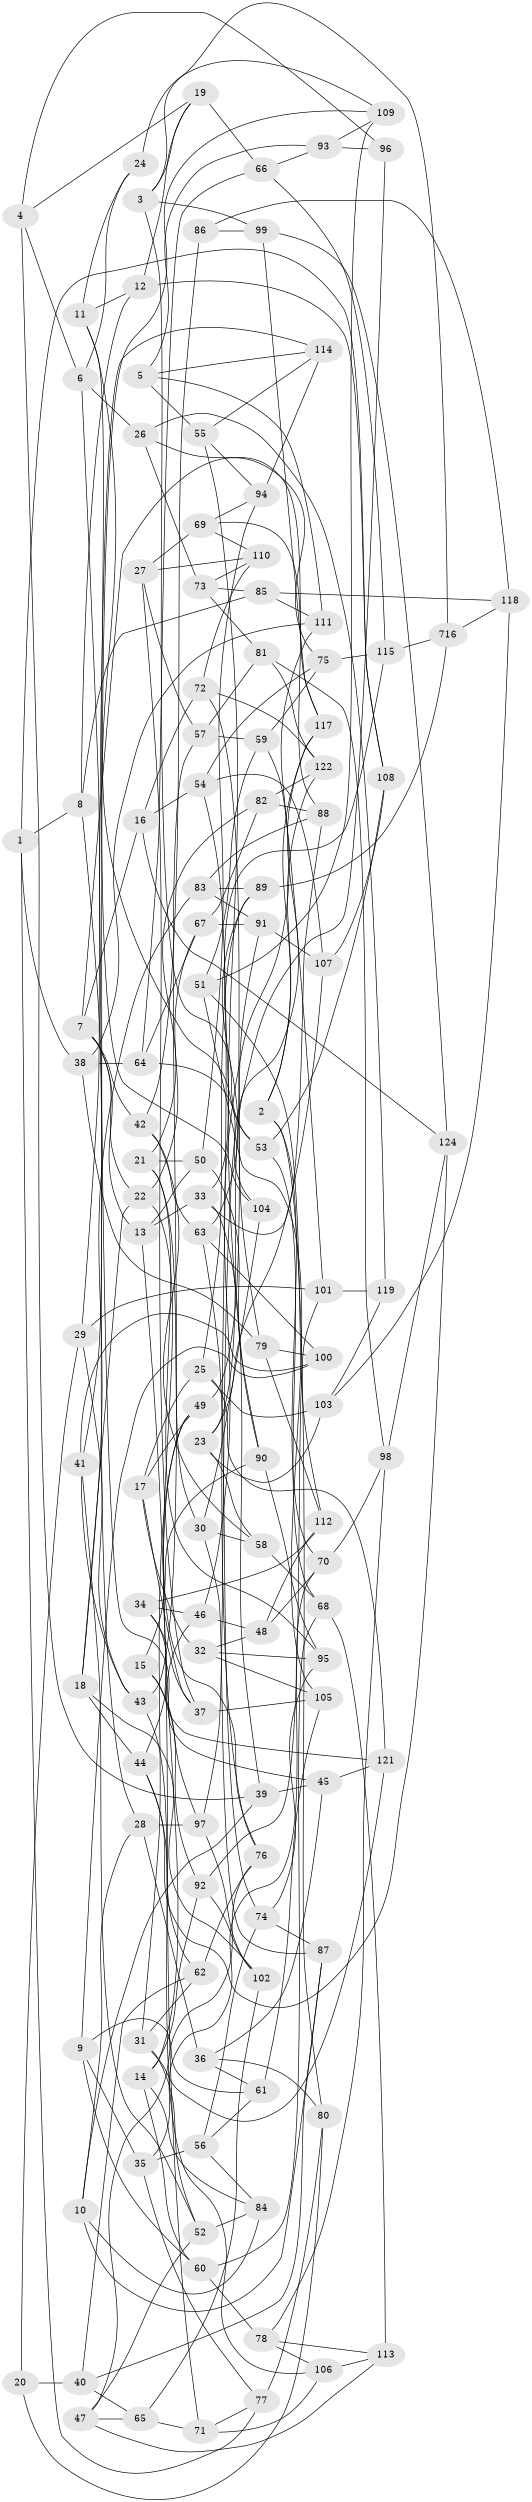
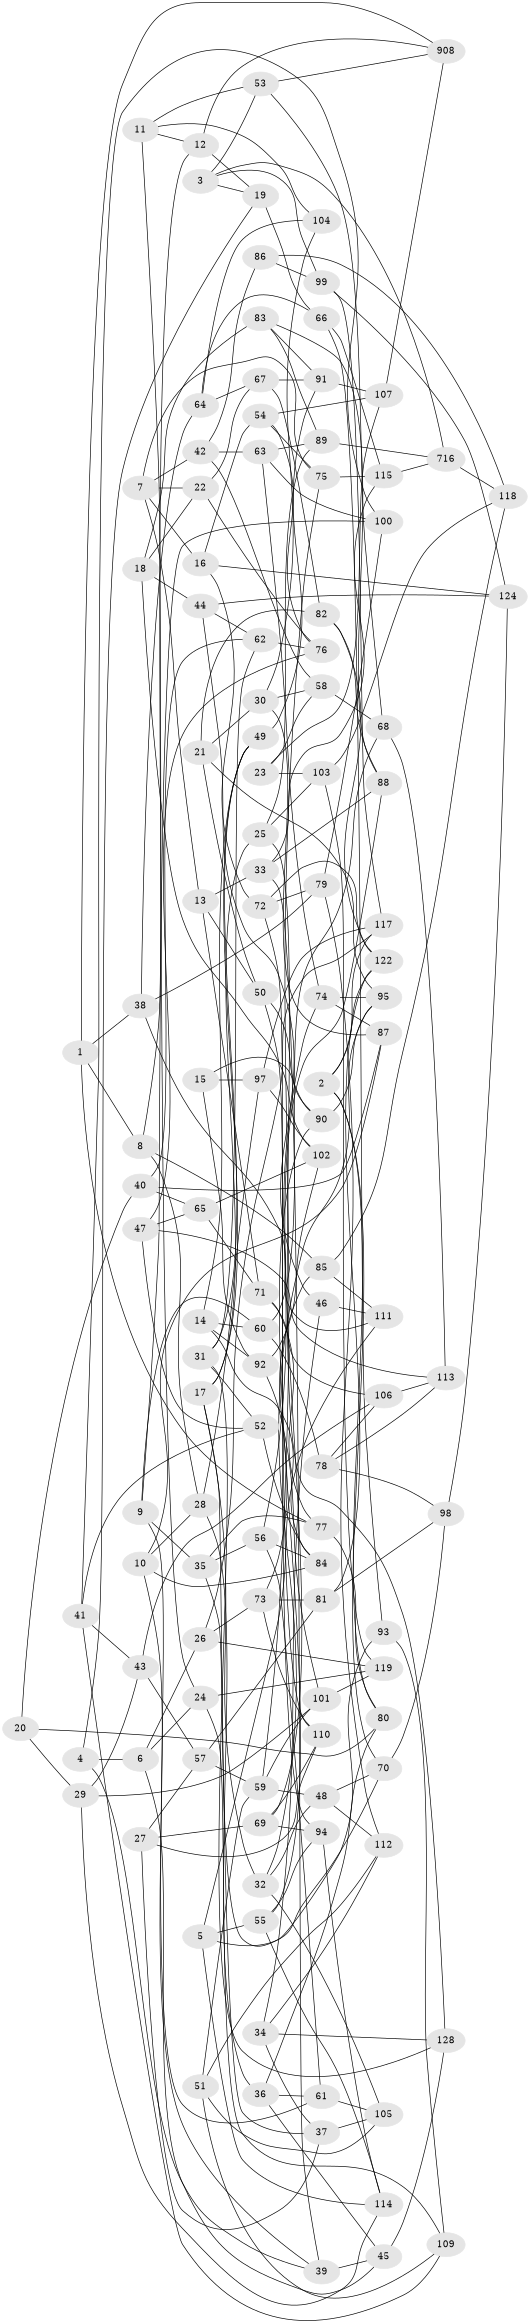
node "96": removed
node "108": label "108" -> "908"
edge "46" -- "48": now "59" -- "48"
edge "119" -- "24": added
node "121": label "121" -> "128"
